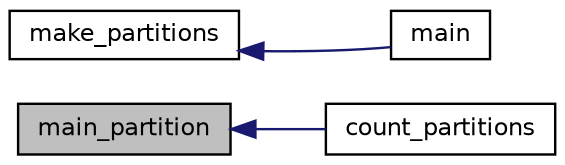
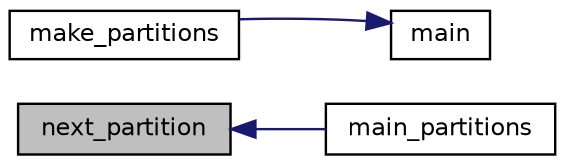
edge "main" -> "make_partitions": reversed
node "main_partition": label "main_partition" -> "next_partition"
node "count_partitions": label "count_partitions" -> "main_partitions"
